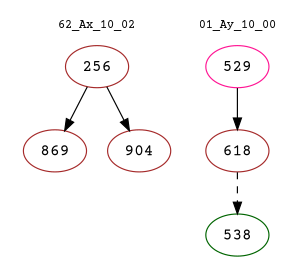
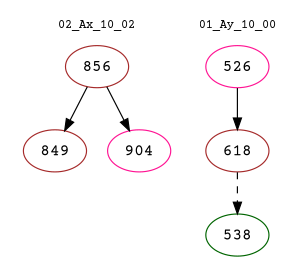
cluster "62_Ax_10_02": label "62_Ax_10_02" -> "02_Ax_10_02"
node "256": label "256" -> "856"
node "529": label "529" -> "526"
node "869": label "869" -> "849"
node "904": color brown -> deeppink
